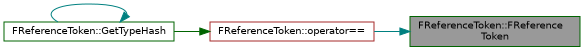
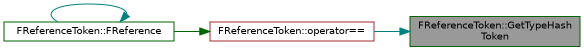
node "FReferenceToken::GetTypeHash": label "FReferenceToken::GetTypeHash" -> "FReferenceToken::FReference"
node "FReferenceToken::FReference Token": label "FReferenceToken::FReference Token" -> "FReferenceToken::GetTypeHash Token"
